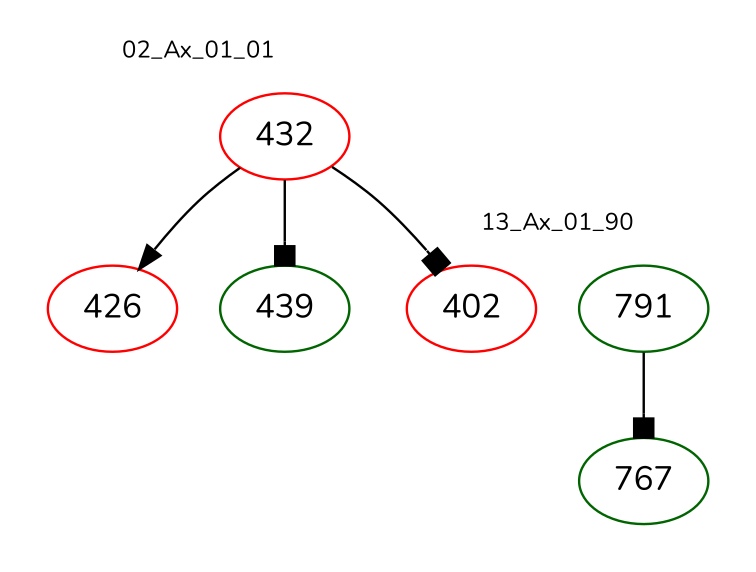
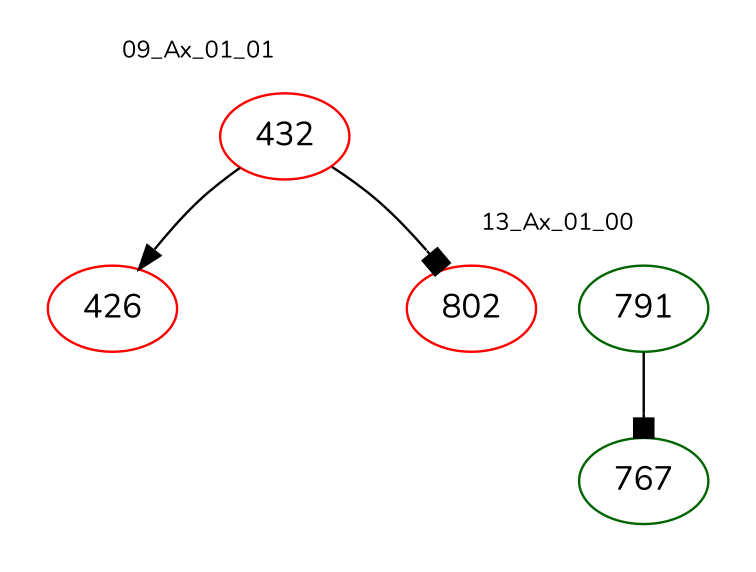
cluster "02_Ax_01_01": label "02_Ax_01_01" -> "09_Ax_01_01"
cluster "13_Ax_01_90": label "13_Ax_01_90" -> "13_Ax_01_00"
node "439": removed
node "402": label "402" -> "802"
